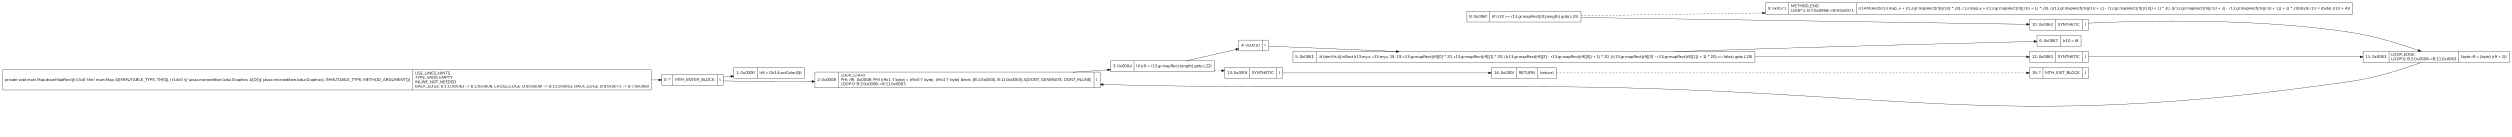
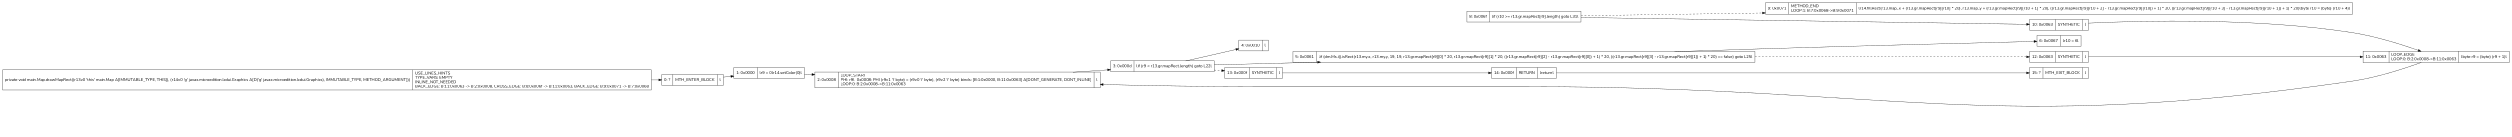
edge "4: 0x0010" -> "5: 0x0061": now "3: 0x000d" -> "5: 0x0061"
edge "5: 0x0061" -> "12: 0x0063": style solid -> dashed
edge "14: 0x000f" -> "15: ?": style dashed -> solid
edge "0: ?" -> "2: 0x0008": now "1: 0x0000" -> "2: 0x0008"
